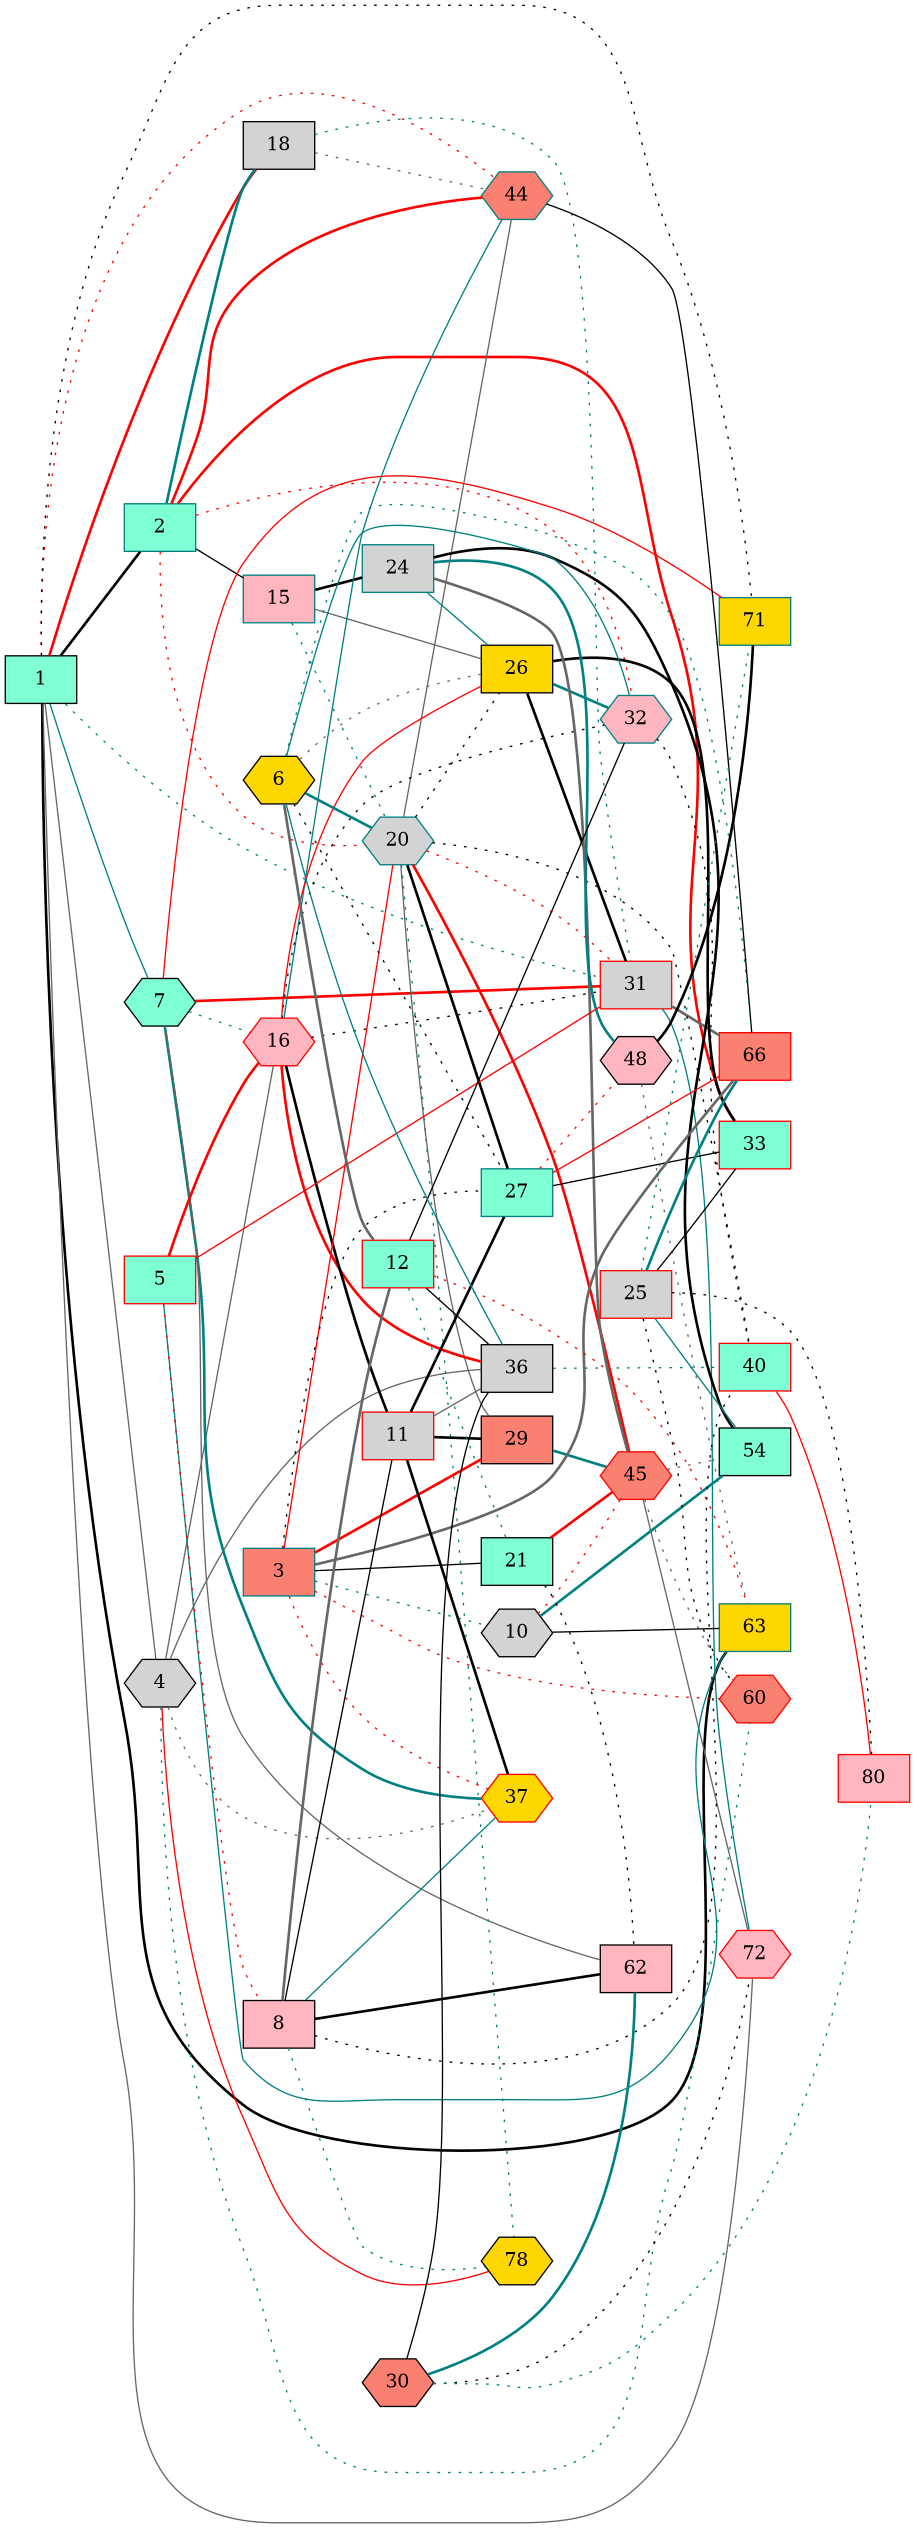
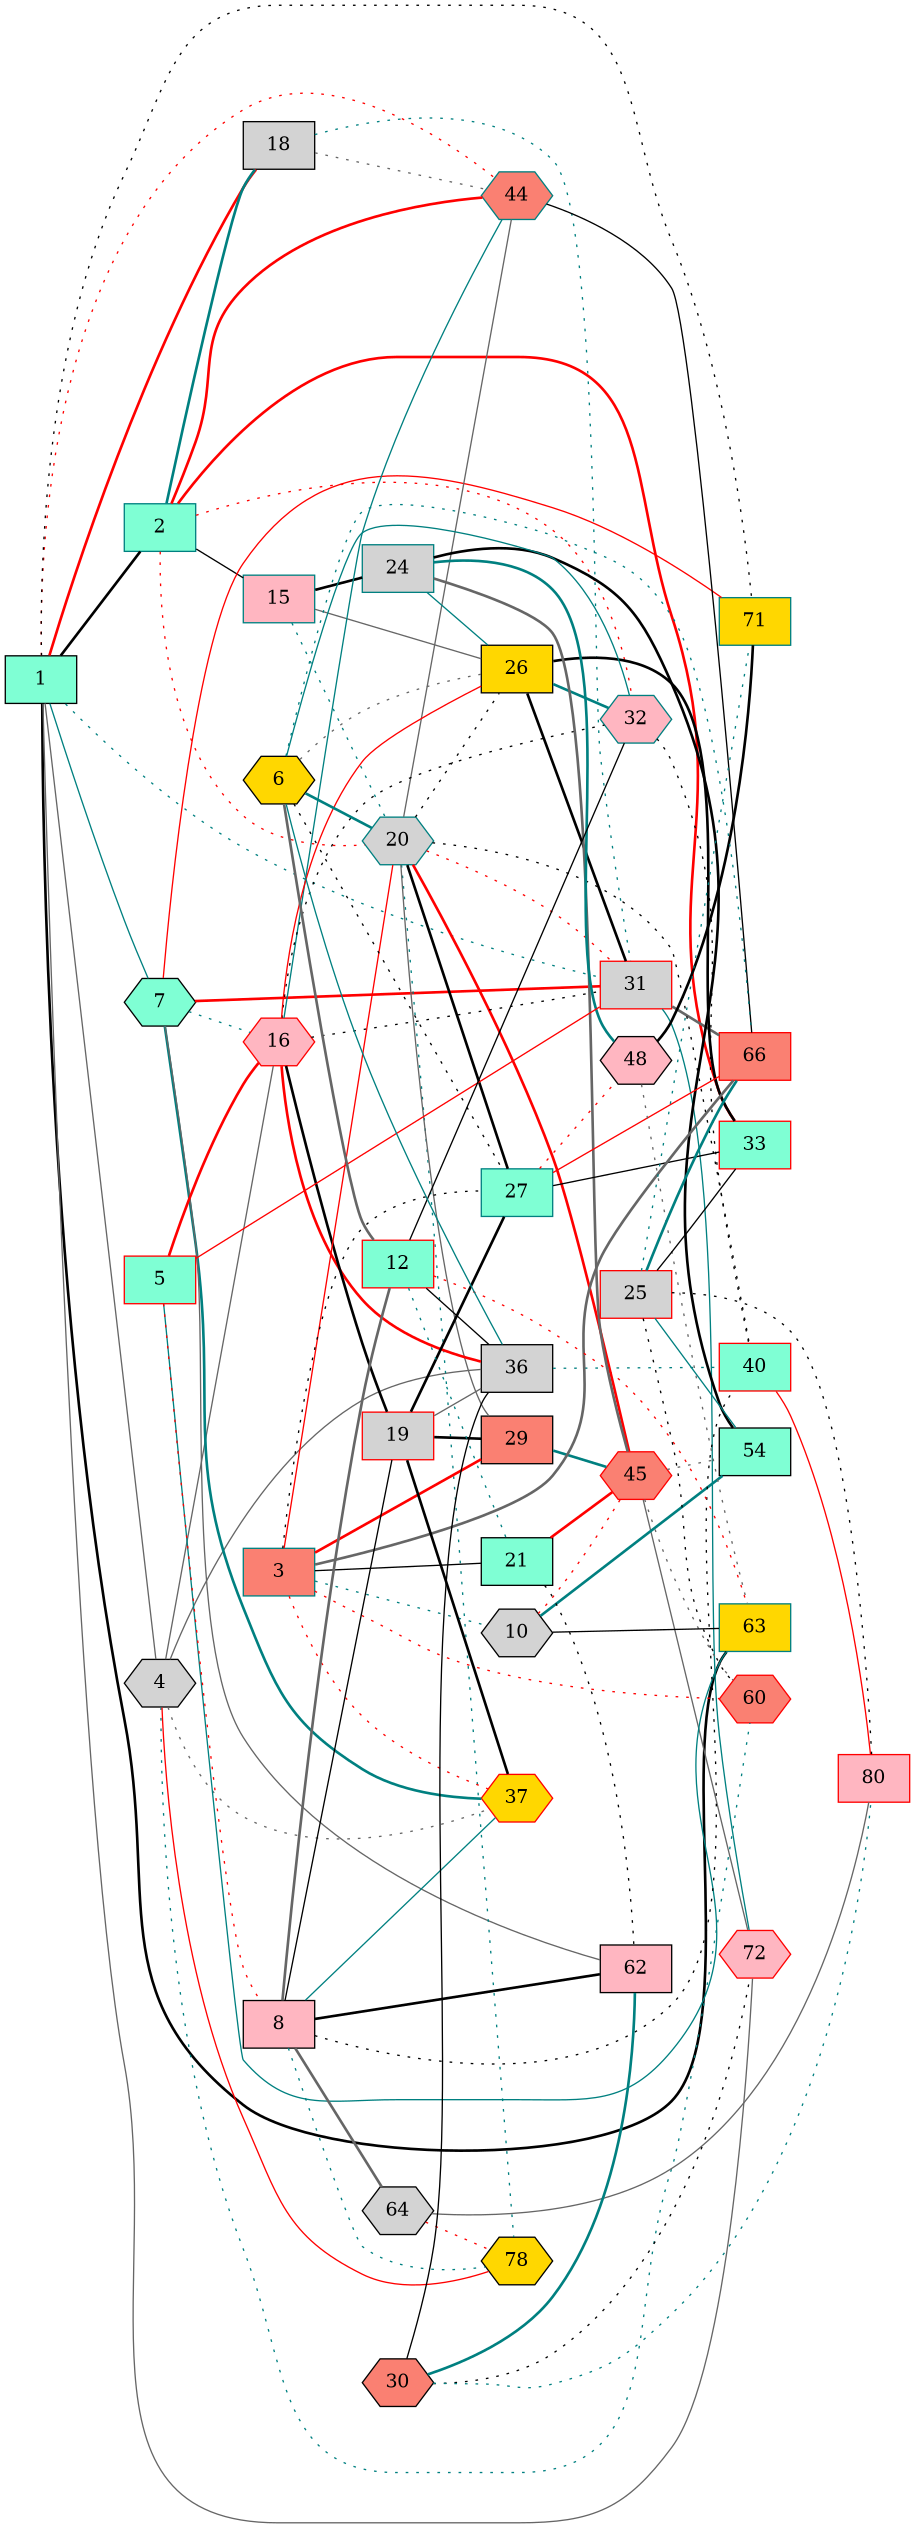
node "11": label "11" -> "19"
node "64": added
